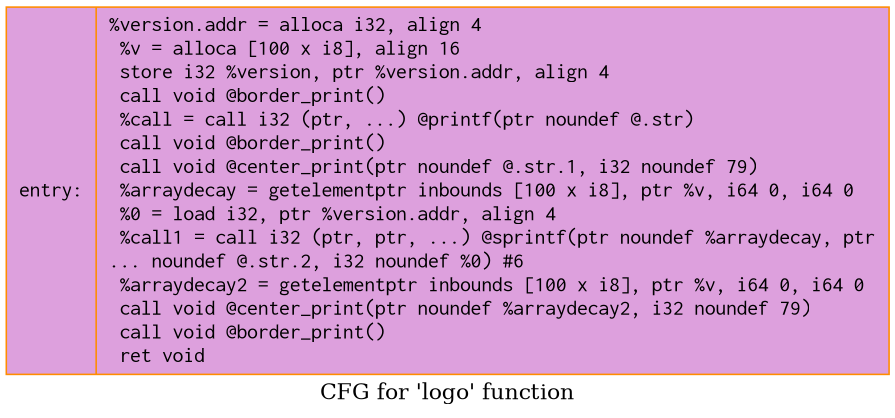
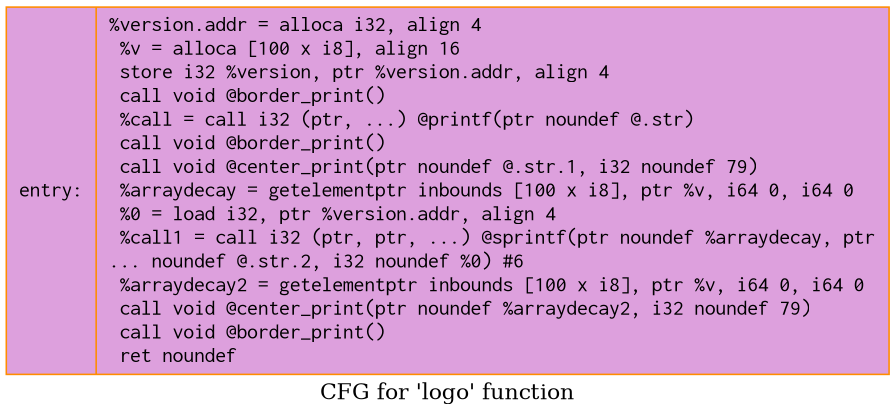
node "entry:": text "ret void" -> "ret noundef"
